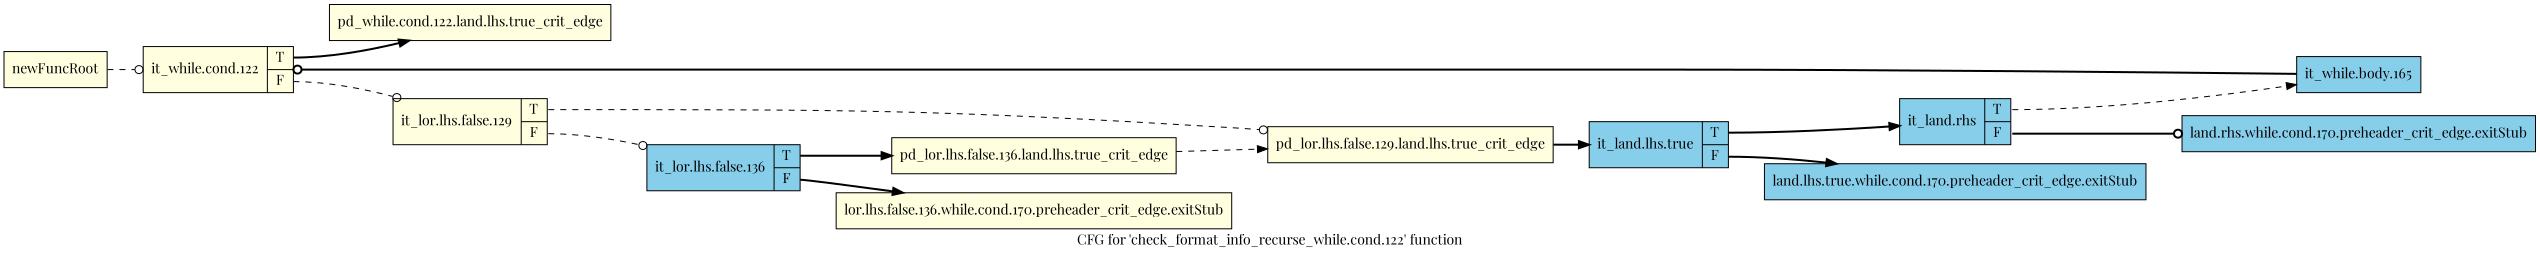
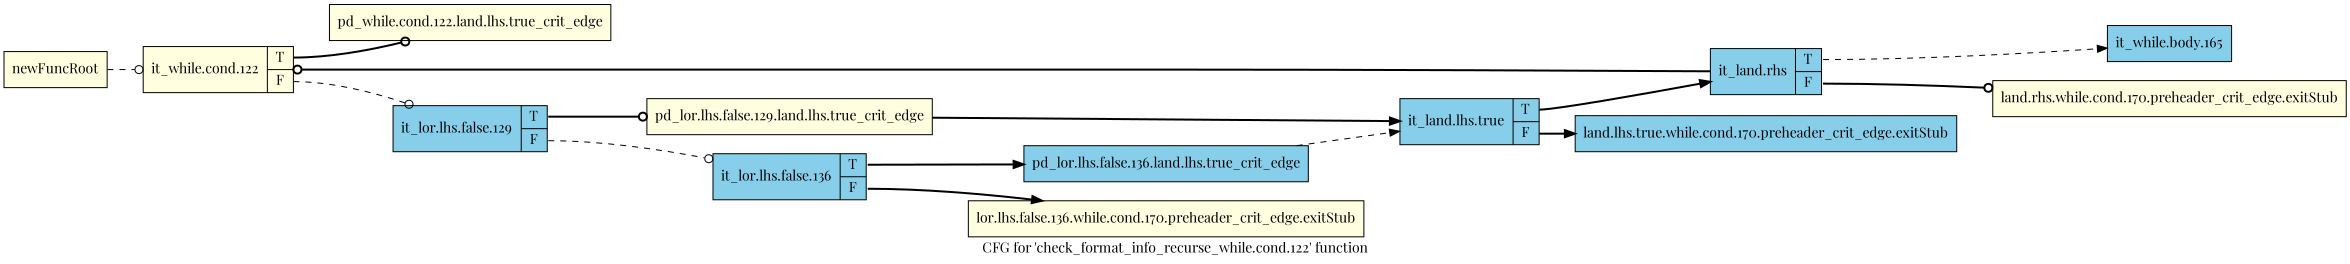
edge "it_while.cond.122" -> "pd_while.cond.122.land.lhs.true_crit_edge": arrowhead normal -> odot
edge "it_while.body.165" -> "it_while.cond.122": now "it_land.rhs" -> "it_while.cond.122"
edge "it_lor.lhs.false.129" -> "pd_lor.lhs.false.129.land.lhs.true_crit_edge": style dashed -> bold
node "it_lor.lhs.false.129": fillcolor lightyellow -> skyblue
node "land.rhs.while.cond.170.preheader_crit_edge.exitStub": fillcolor skyblue -> lightyellow
edge "pd_lor.lhs.false.136.land.lhs.true_crit_edge" -> "pd_lor.lhs.false.129.land.lhs.true_crit_edge": now "pd_lor.lhs.false.136.land.lhs.true_crit_edge" -> "it_land.lhs.true"
node "pd_lor.lhs.false.136.land.lhs.true_crit_edge": fillcolor lightyellow -> skyblue
